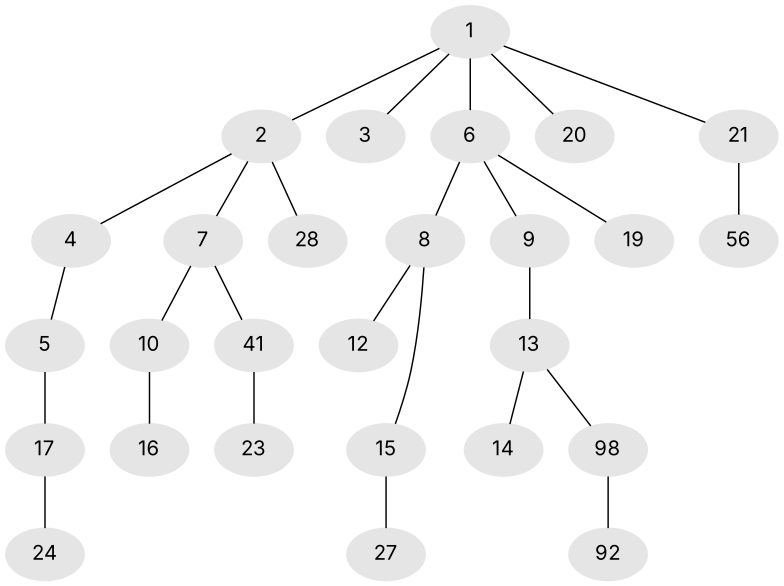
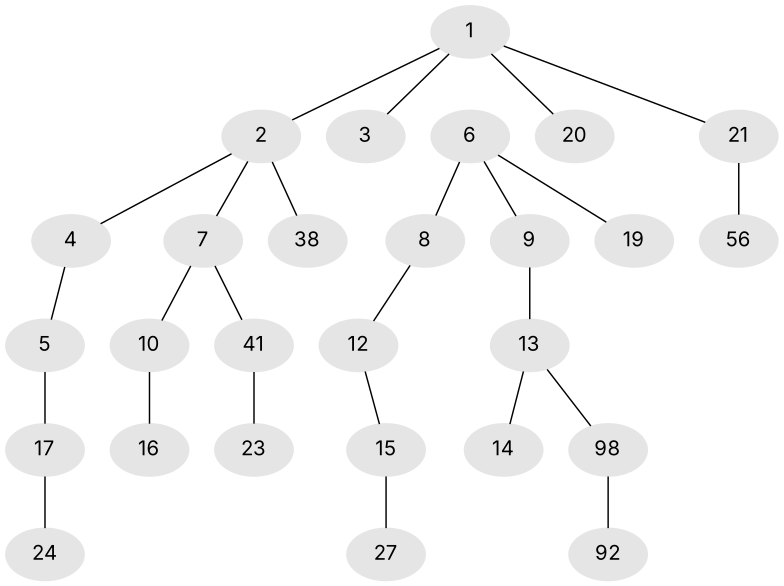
edge "1" -- "6": removed
node "28": label "28" -> "38"
edge "8" -- "15": now "12" -- "15"
